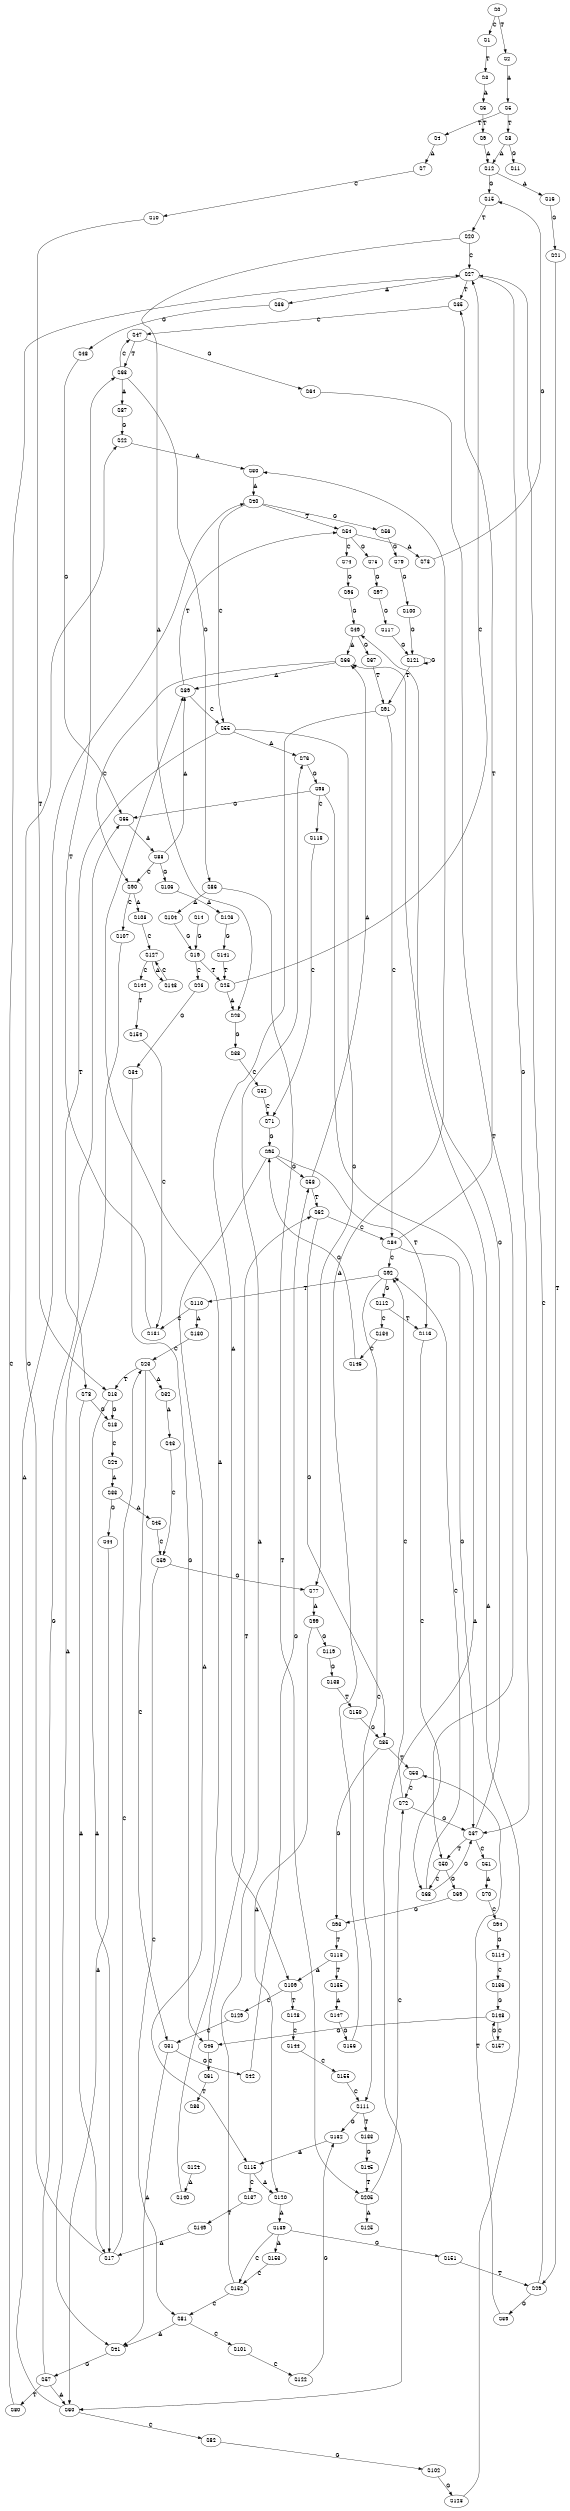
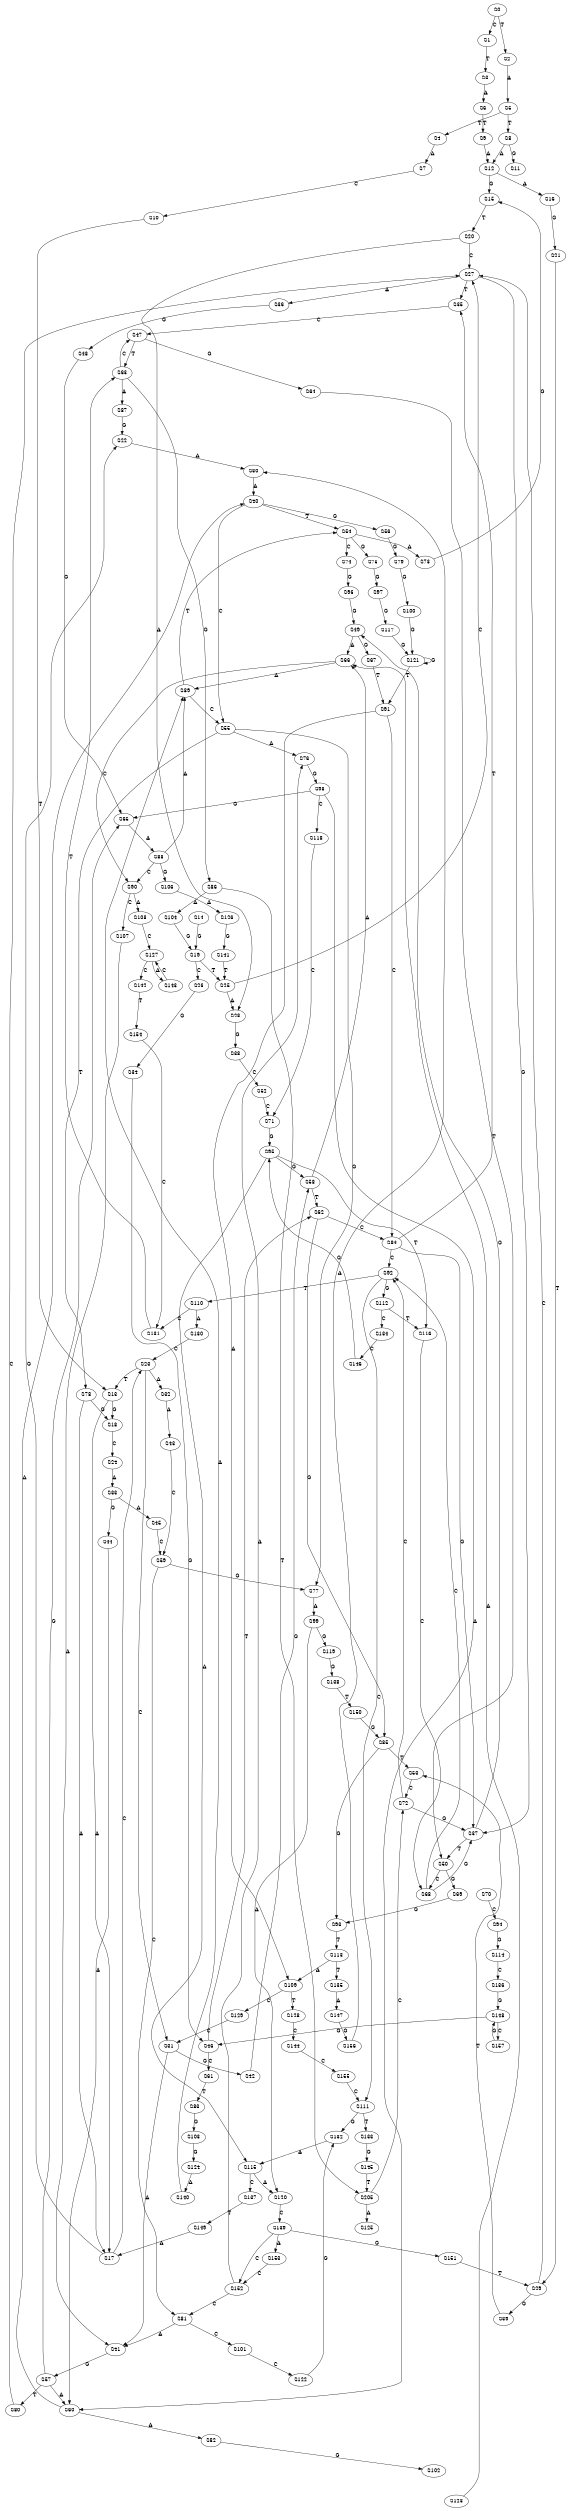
node "S51": removed
node "S103": added
edge "S120" -> "S139": label "A" -> "C"
edge "S60" -> "S82": label "C" -> "A"
edge "S102" -> "S123": removed, label "G"
